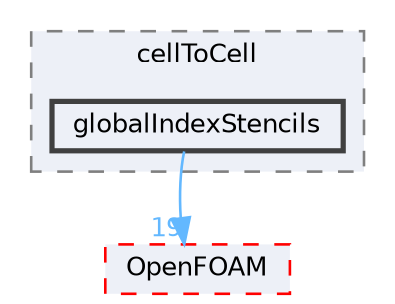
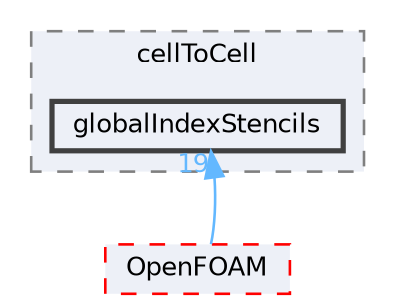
edge "globalIndexStencils" -> "OpenFOAM": reversed
